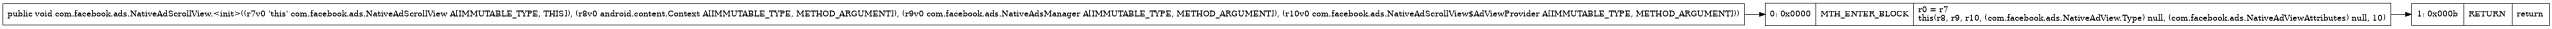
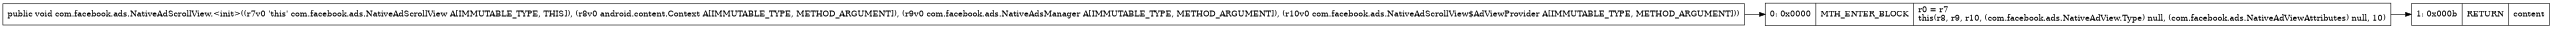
node "1: 0x000b": text "return" -> "content"
